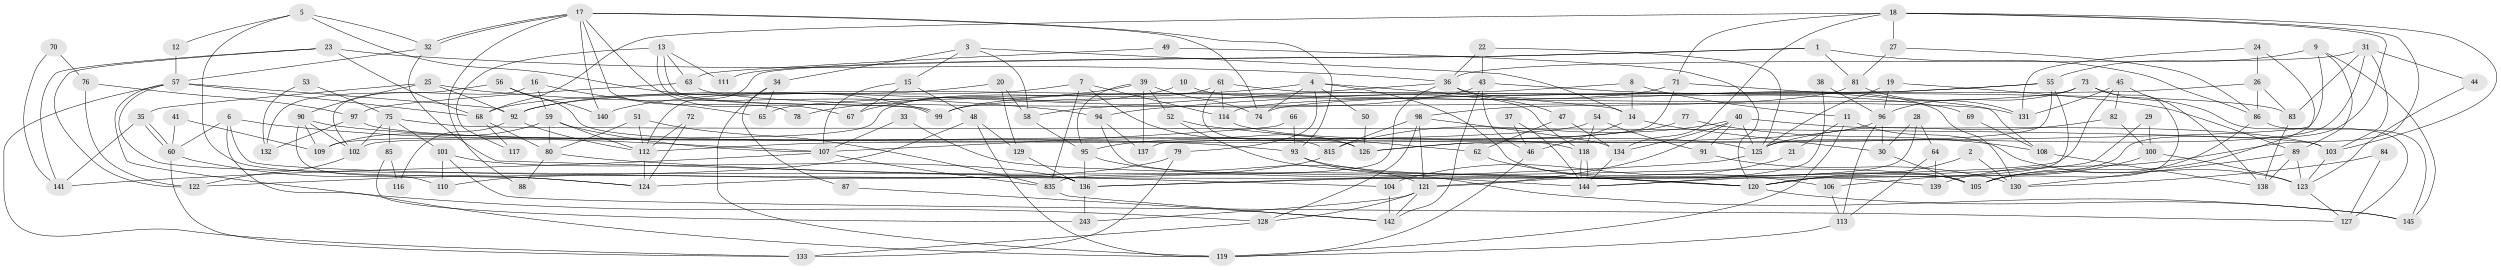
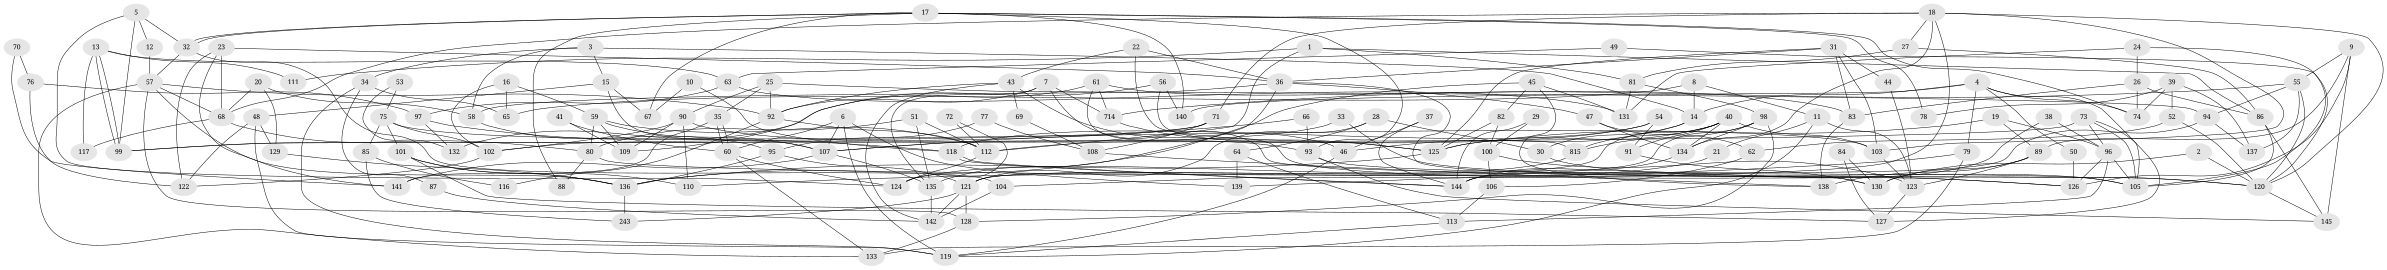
edge "39" -- "95": removed
node "114": label "114" -> "714"
edge "96" -- "30": now "96" -- "105"
node "835": label "835" -> "135"
